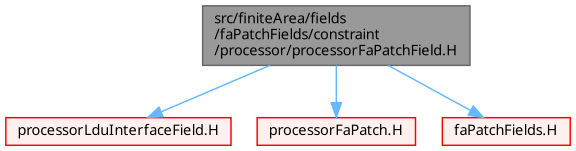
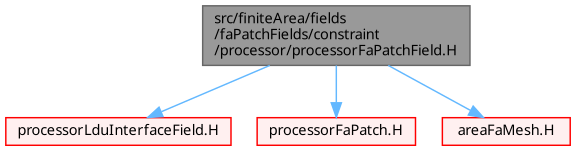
node "faPatchFields.H": label "faPatchFields.H" -> "areaFaMesh.H"
